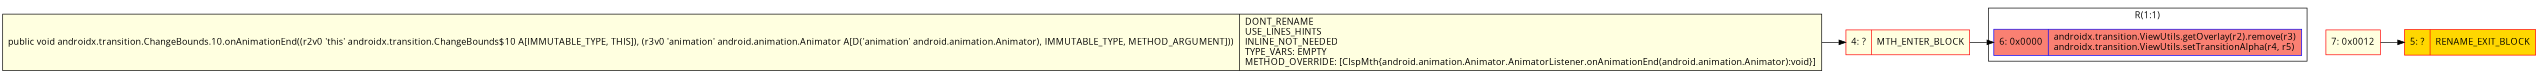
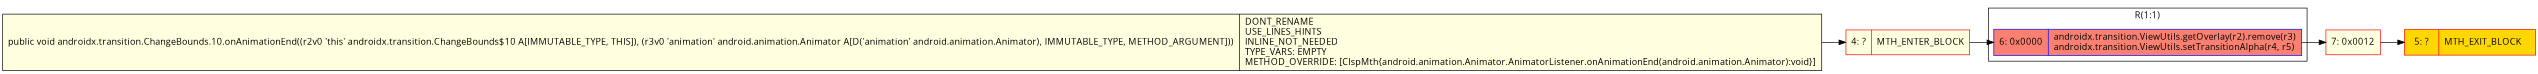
edge "6: 0x0000" -> "7: 0x0012": added
node "5: ?": text "RENAME_EXIT_BLOCK" -> "MTH_EXIT_BLOCK"
